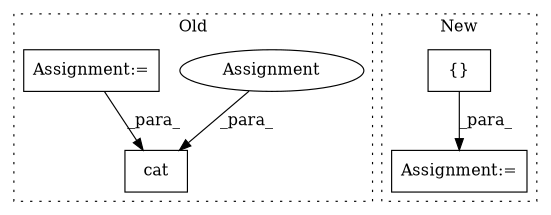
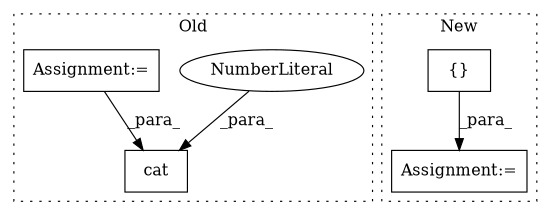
node "Assignment": label "Assignment" -> "NumberLiteral"
